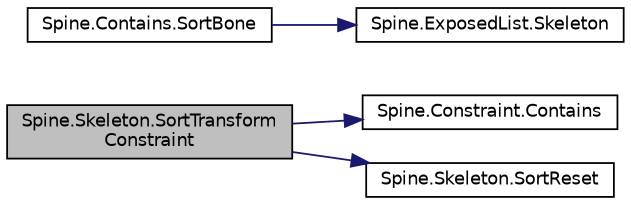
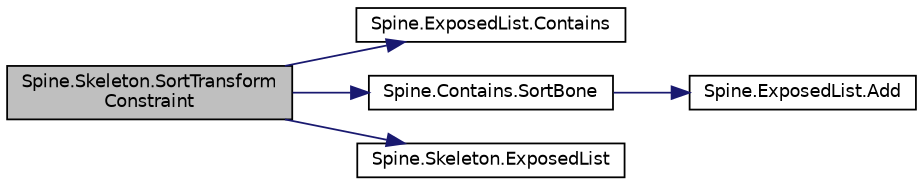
node "Spine.ExposedList.Skeleton": label "Spine.ExposedList.Skeleton" -> "Spine.ExposedList.Add"
edge "Spine.Skeleton.SortTransform Constraint" -> "Spine.Contains.SortBone": added
node "Spine.Constraint.Contains": label "Spine.Constraint.Contains" -> "Spine.ExposedList.Contains"
node "Spine.Skeleton.SortReset": label "Spine.Skeleton.SortReset" -> "Spine.Skeleton.ExposedList"
